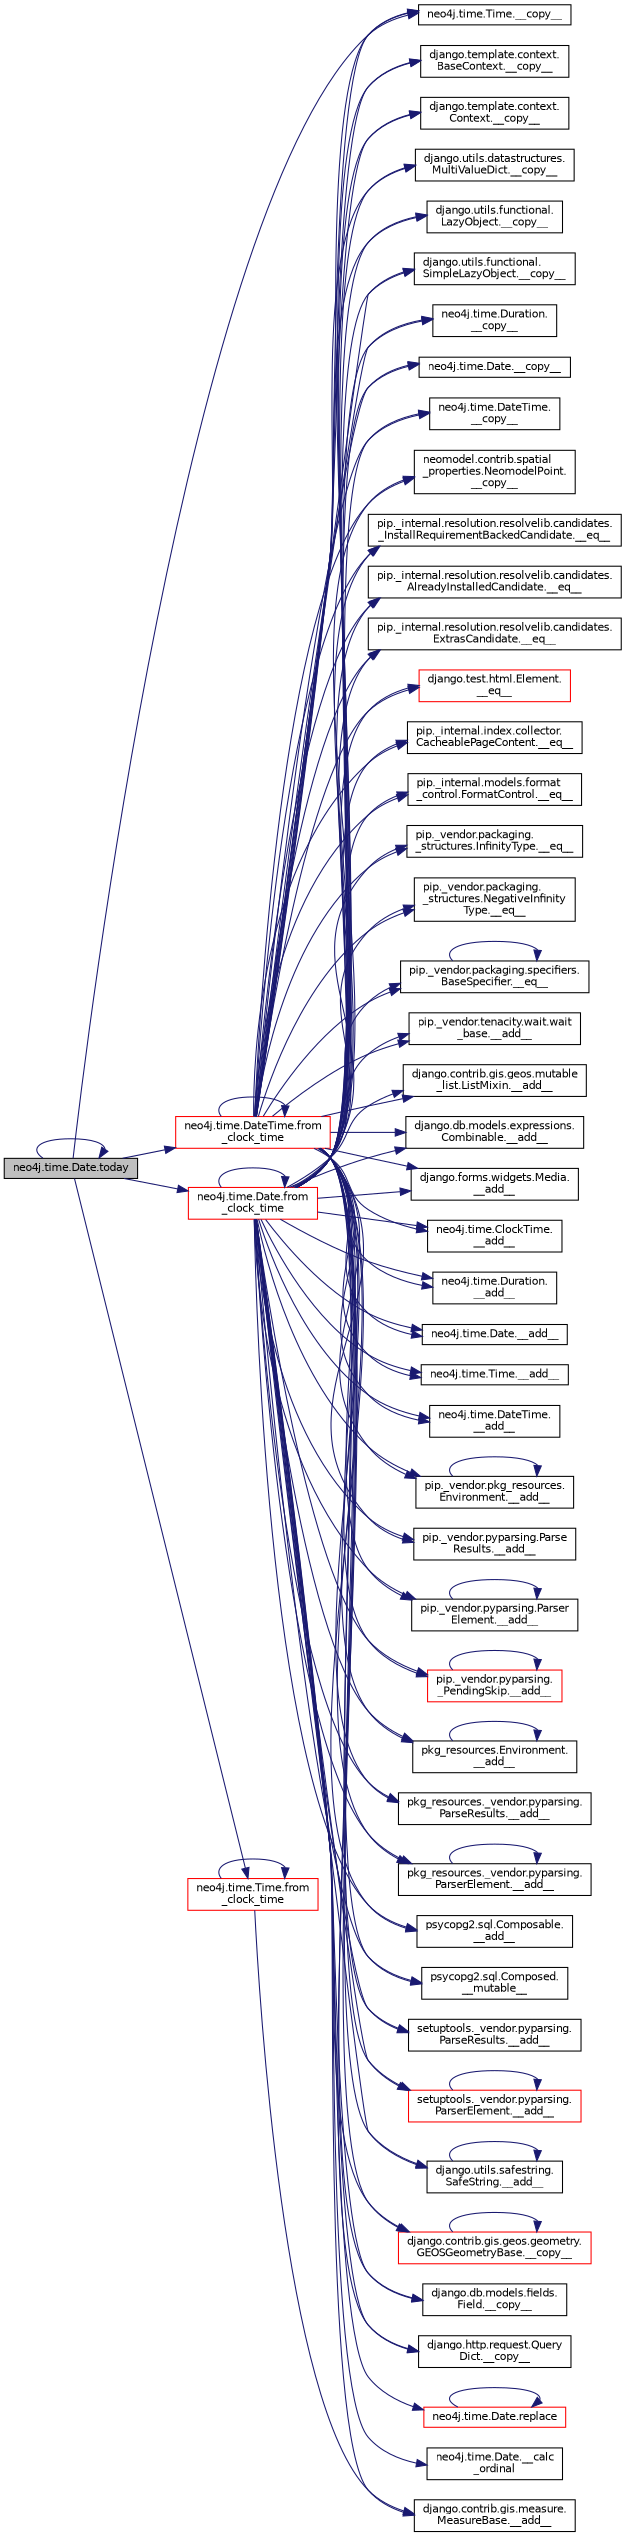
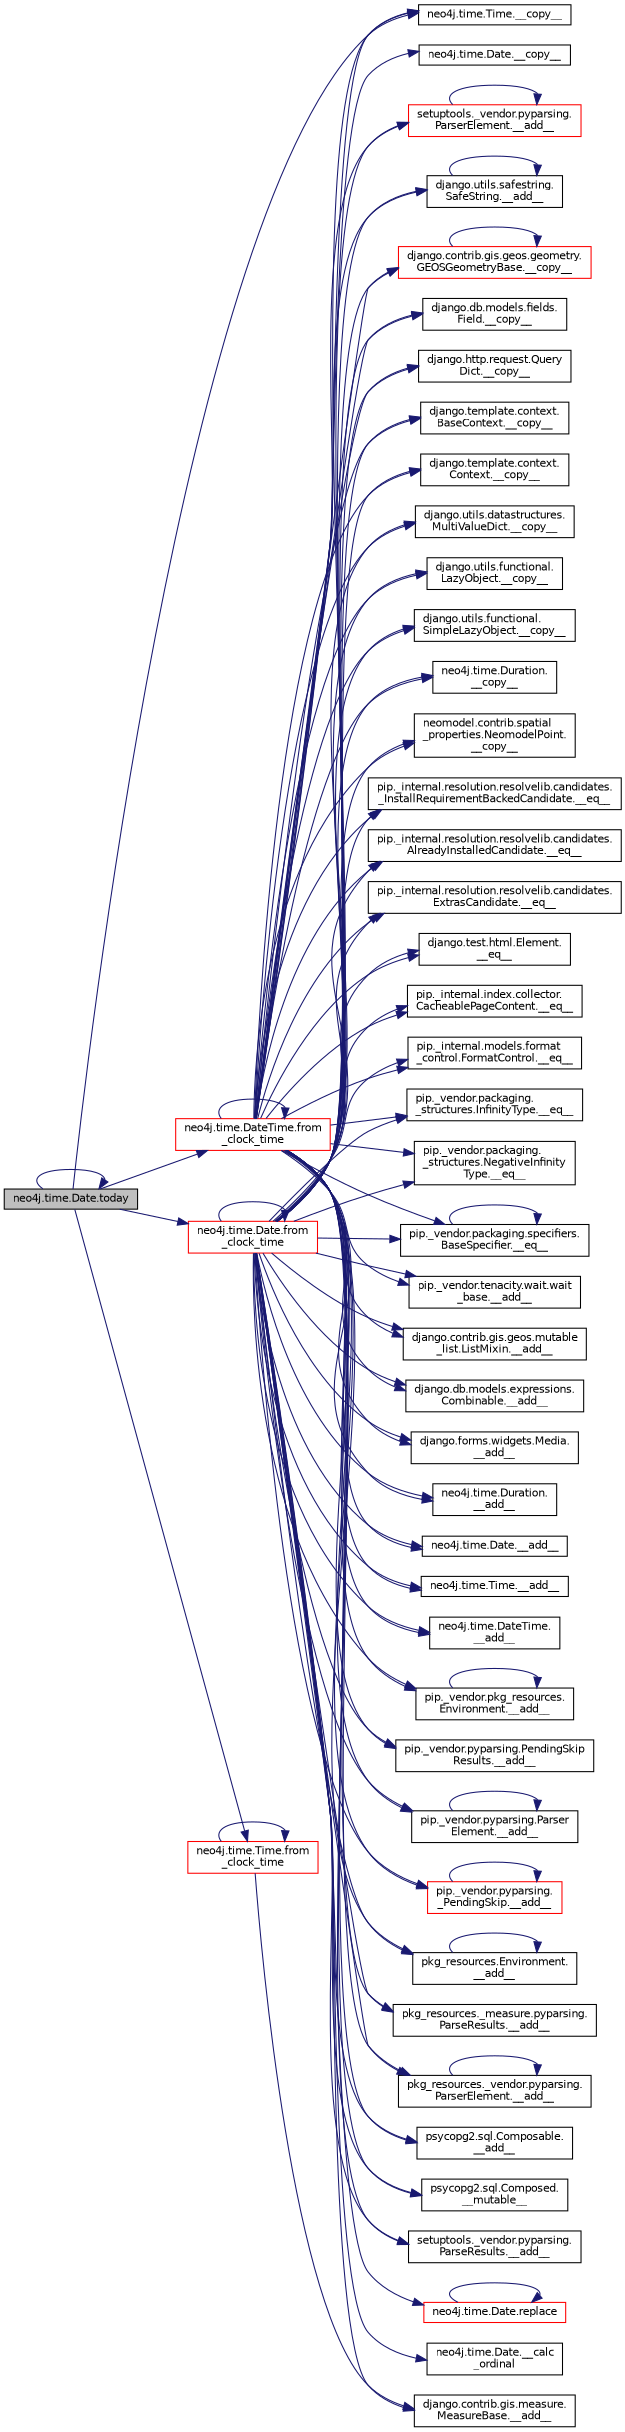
node "neo4j.time.DateTime. __copy__": removed
node "django.test.html.Element. __eq__": color red -> black
edge "neo4j.time.Date.from _clock_time" -> "neo4j.time.Date.__copy__": removed
node "neo4j.time.ClockTime. __add__": removed
node "pip._vendor.pyparsing.Parse Results.__add__": label "pip._vendor.pyparsing.Parse Results.__add__" -> "pip._vendor.pyparsing.PendingSkip Results.__add__"
node "pkg_resources._vendor.pyparsing. ParseResults.__add__": label "pkg_resources._vendor.pyparsing. ParseResults.__add__" -> "pkg_resources._measure.pyparsing. ParseResults.__add__"
